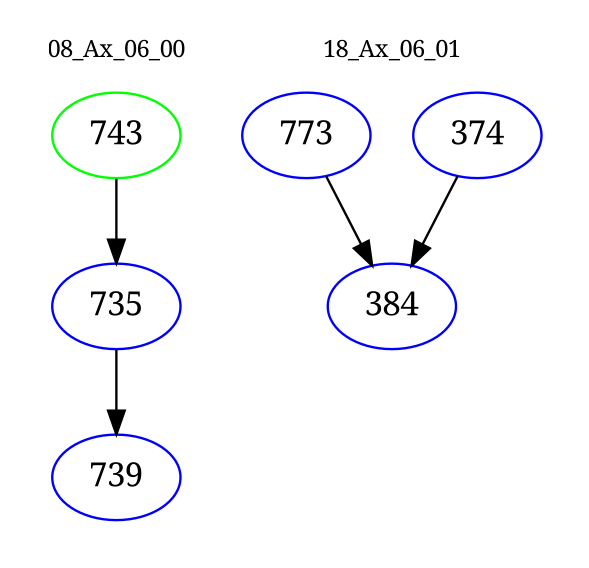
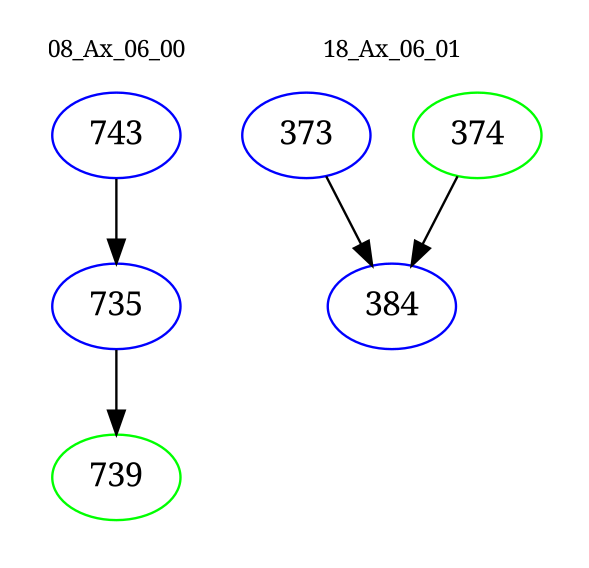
node "743": color green -> blue
node "773": label "773" -> "373"
node "374": color blue -> green
node "739": color blue -> green
